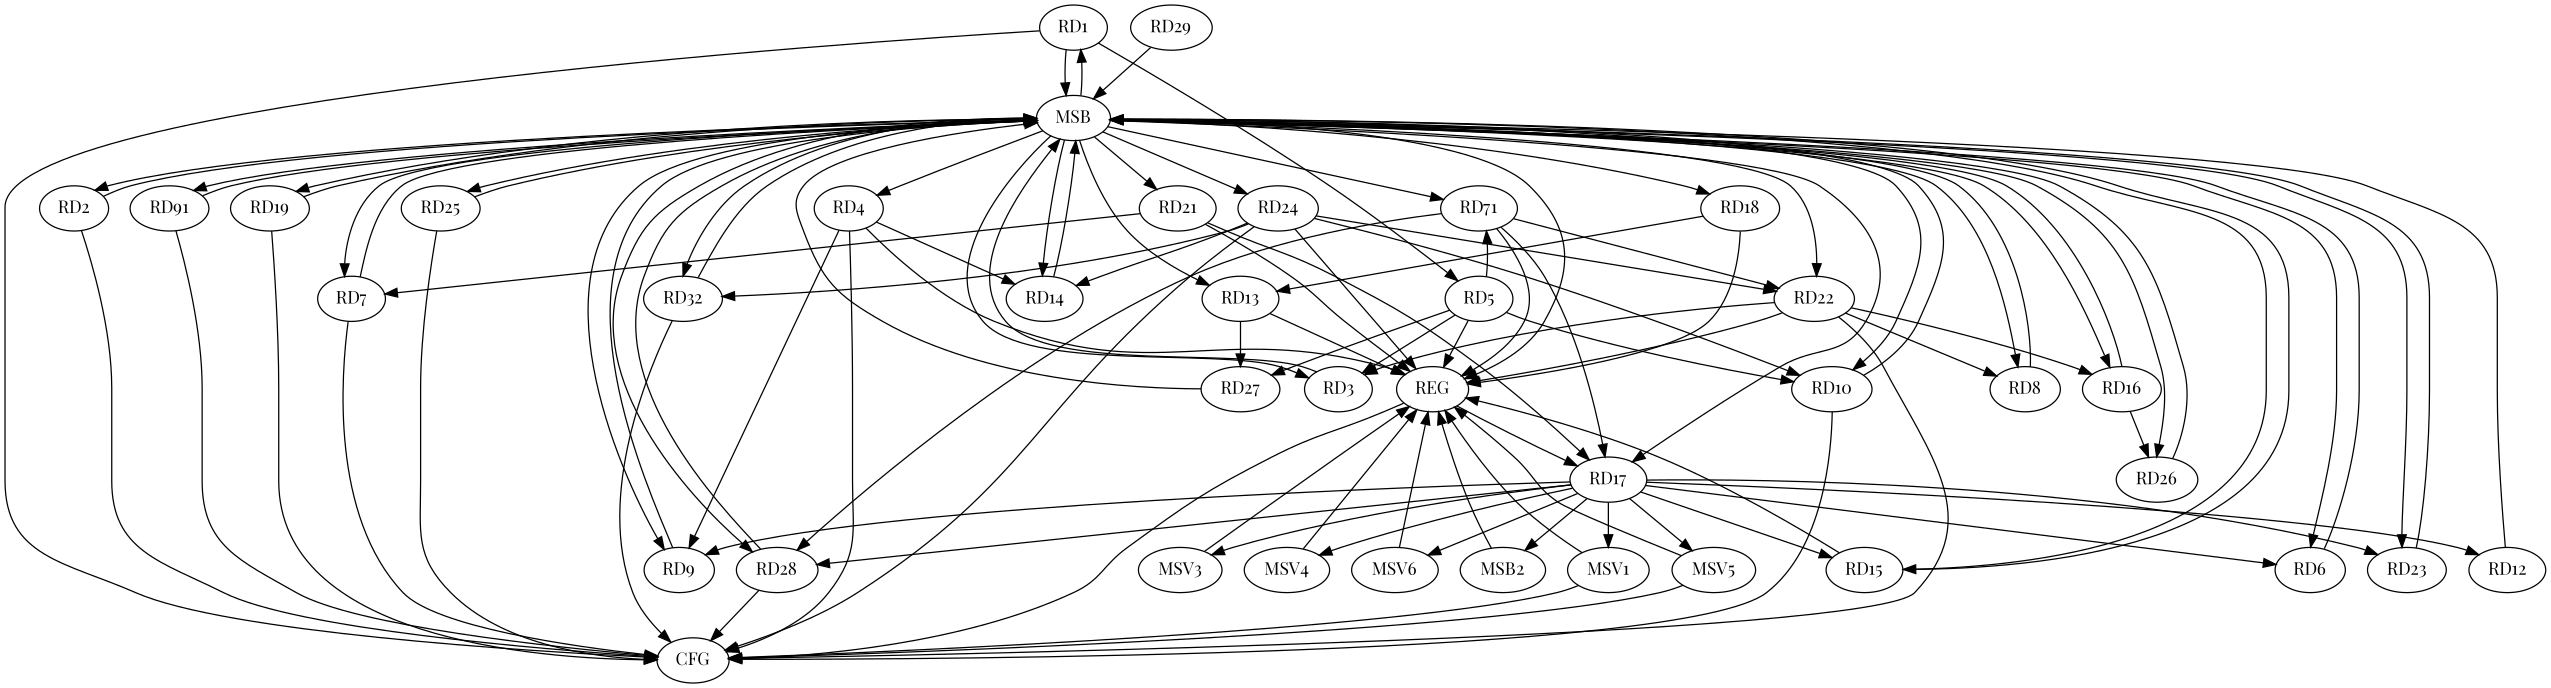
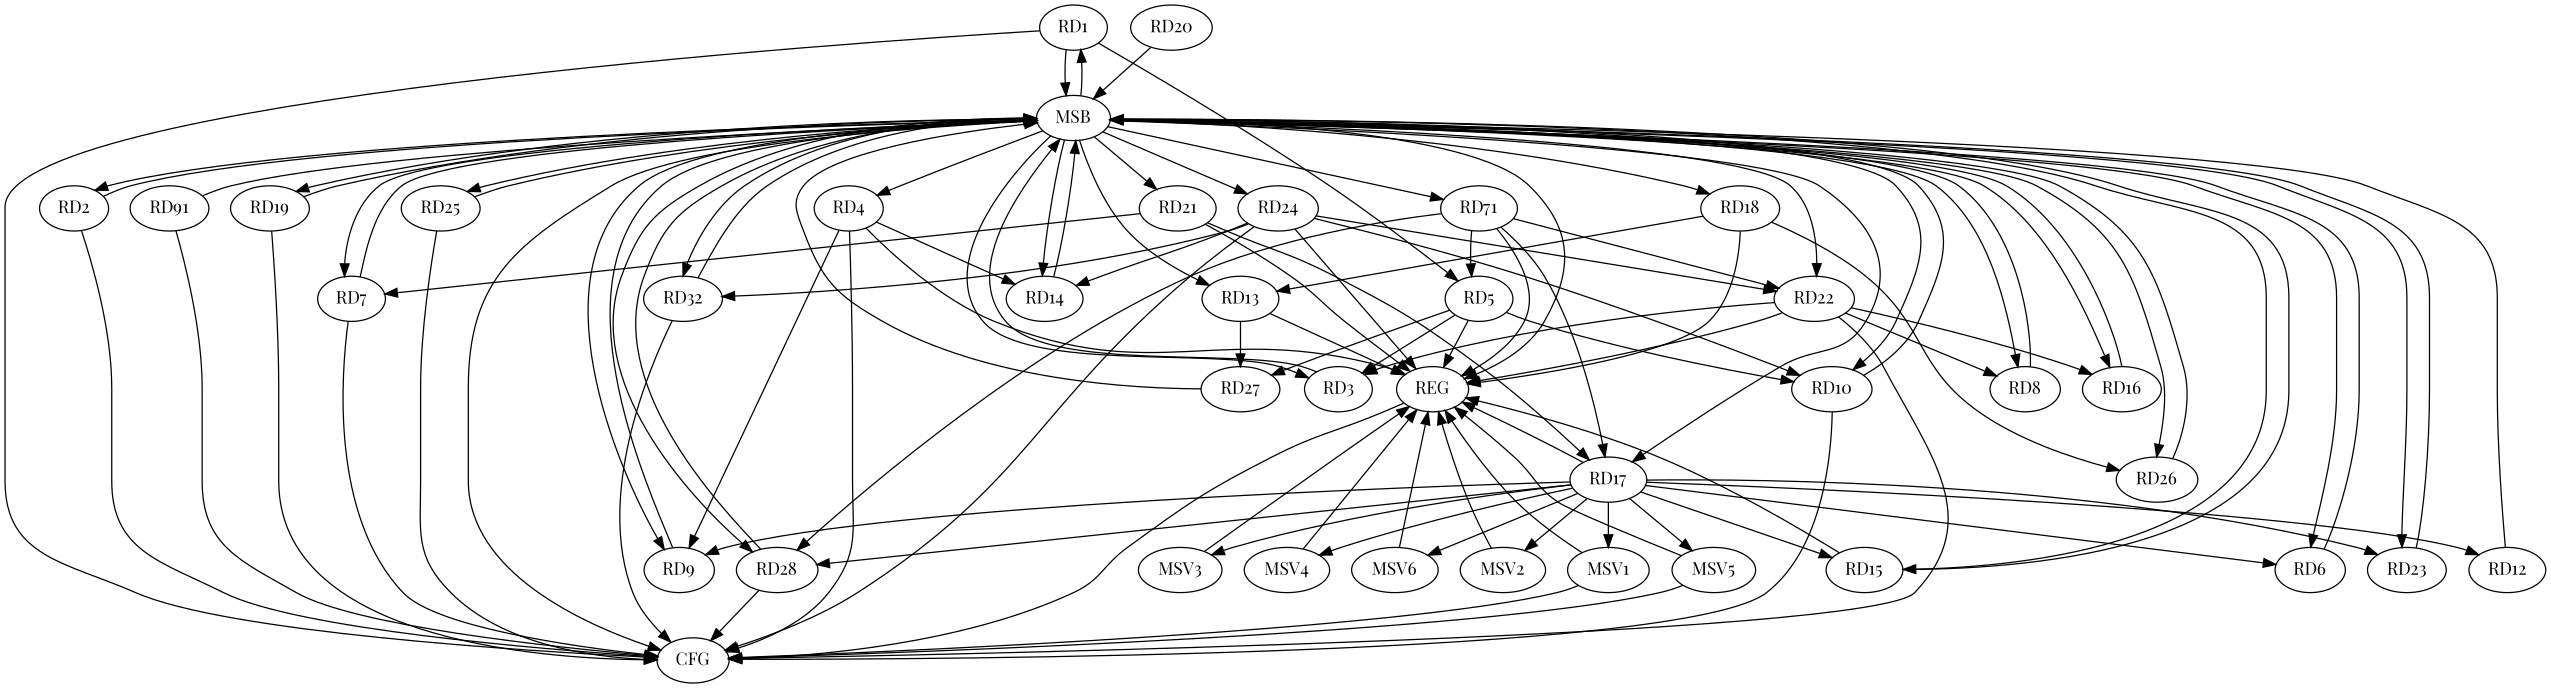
node "RD29": label "RD29" -> "RD20"
edge "MSB" -> "RD91": now "MSB" -> "CFG"
edge "RD5" -> "RD71": reversed
edge "RD16" -> "RD26": now "RD18" -> "RD26"
edge "REG" -> "RD17": reversed
node "MSB2": label "MSB2" -> "MSV2"
